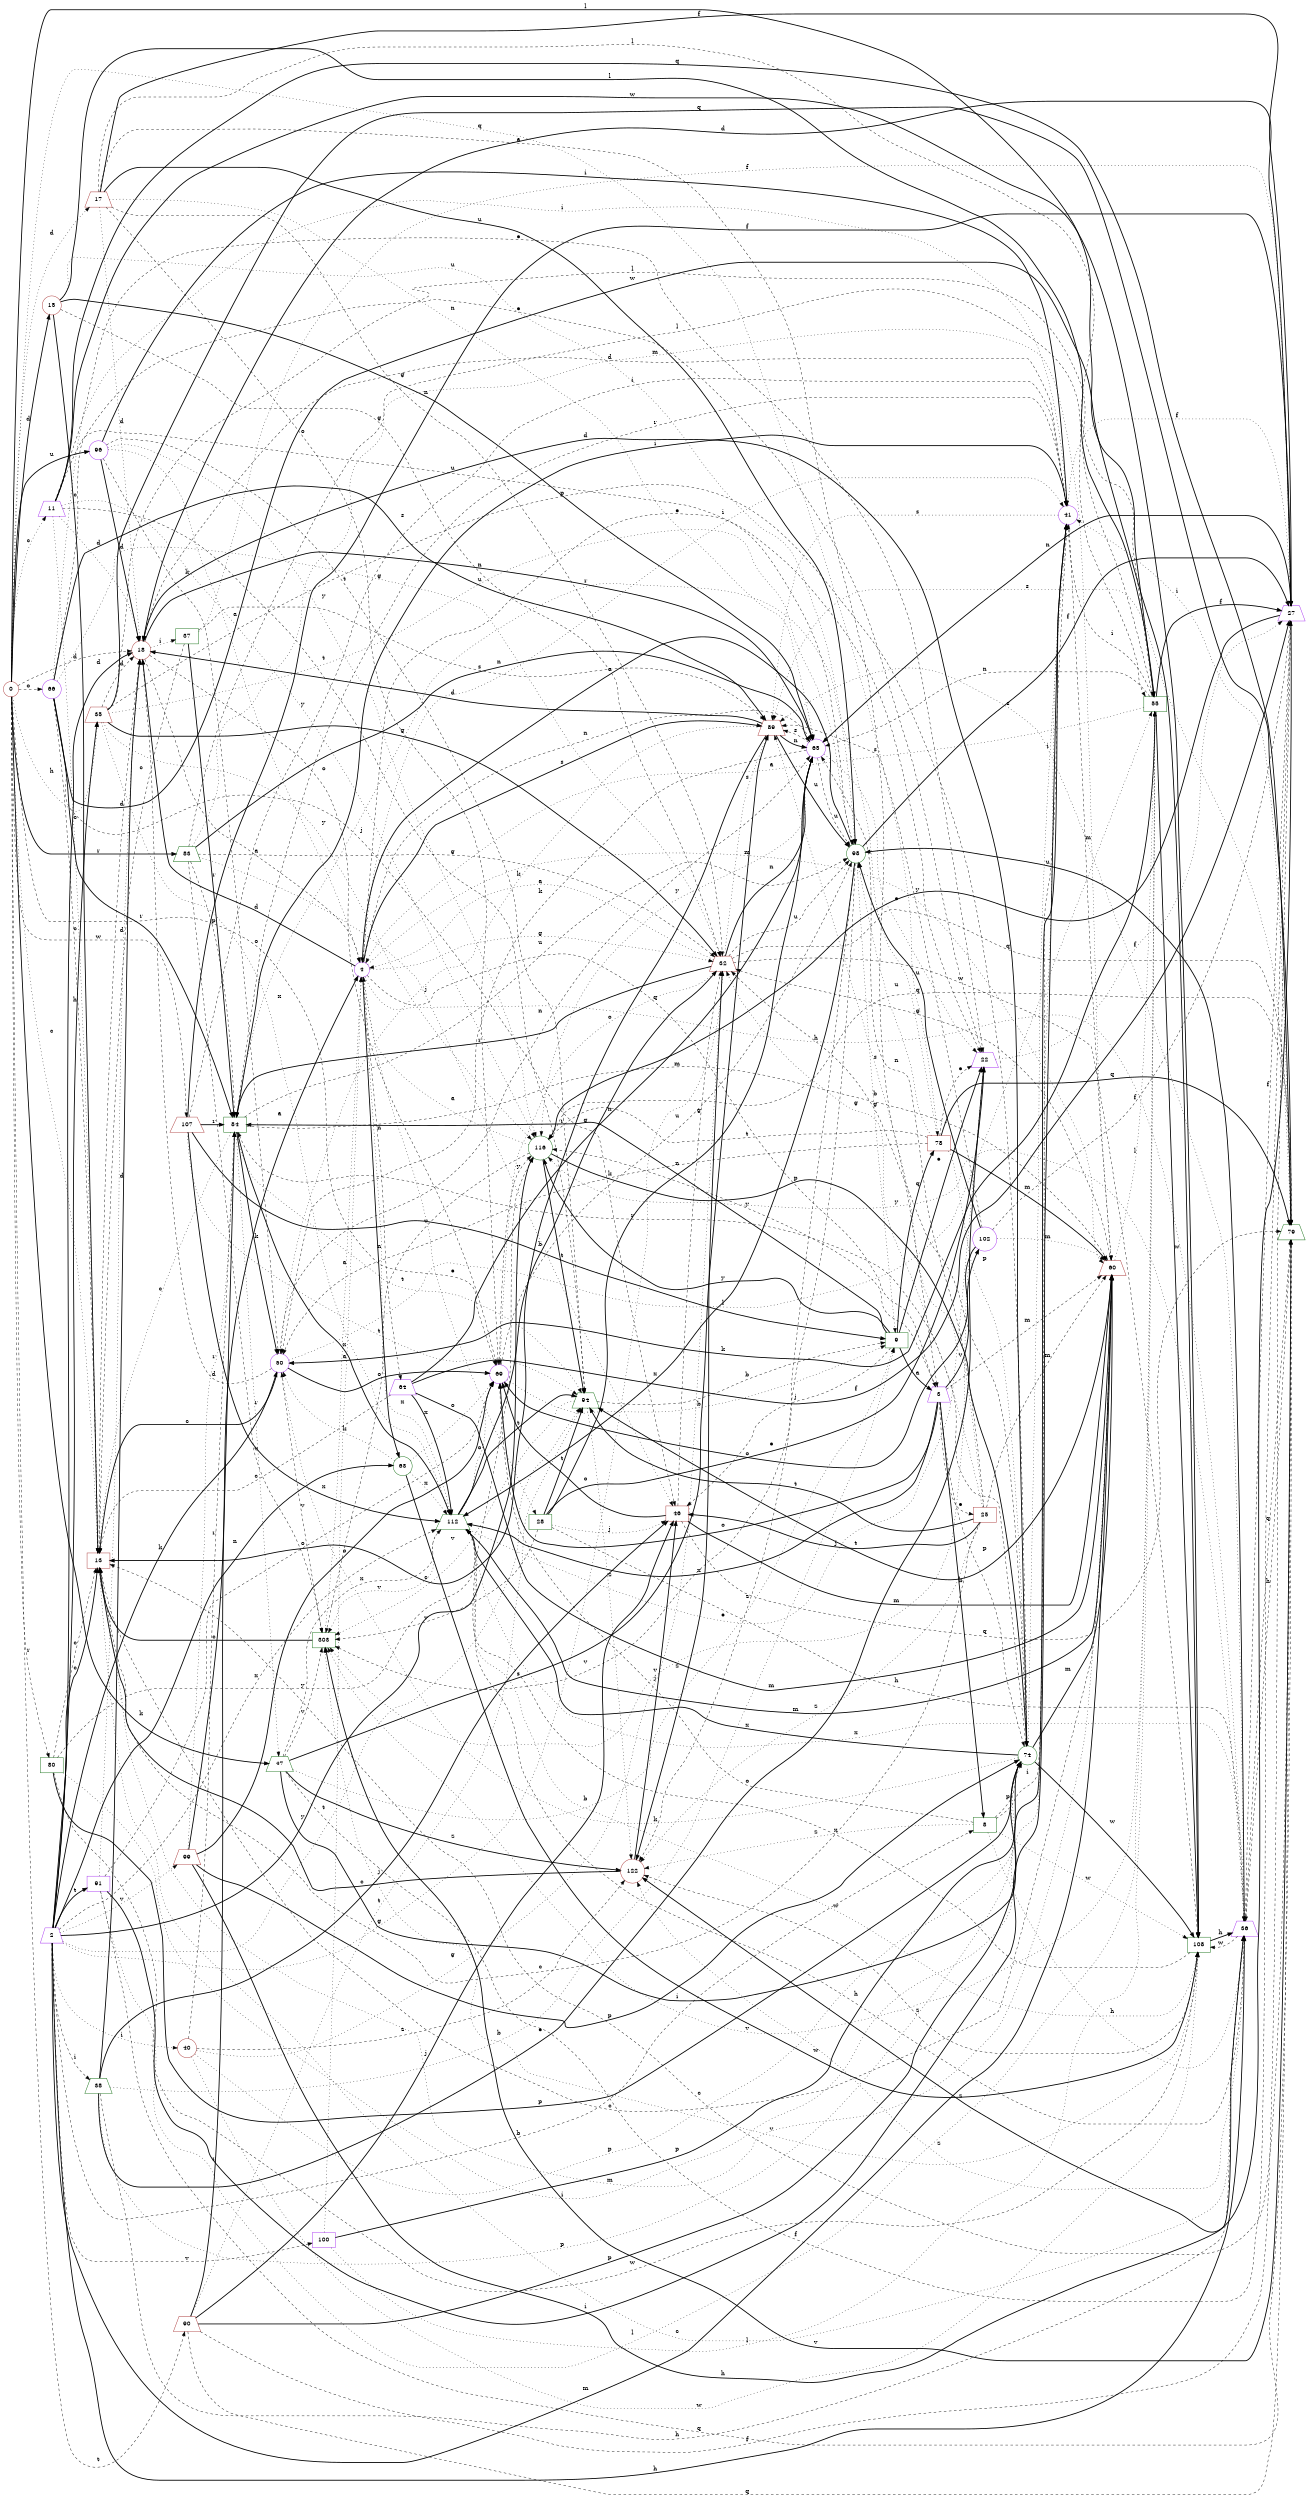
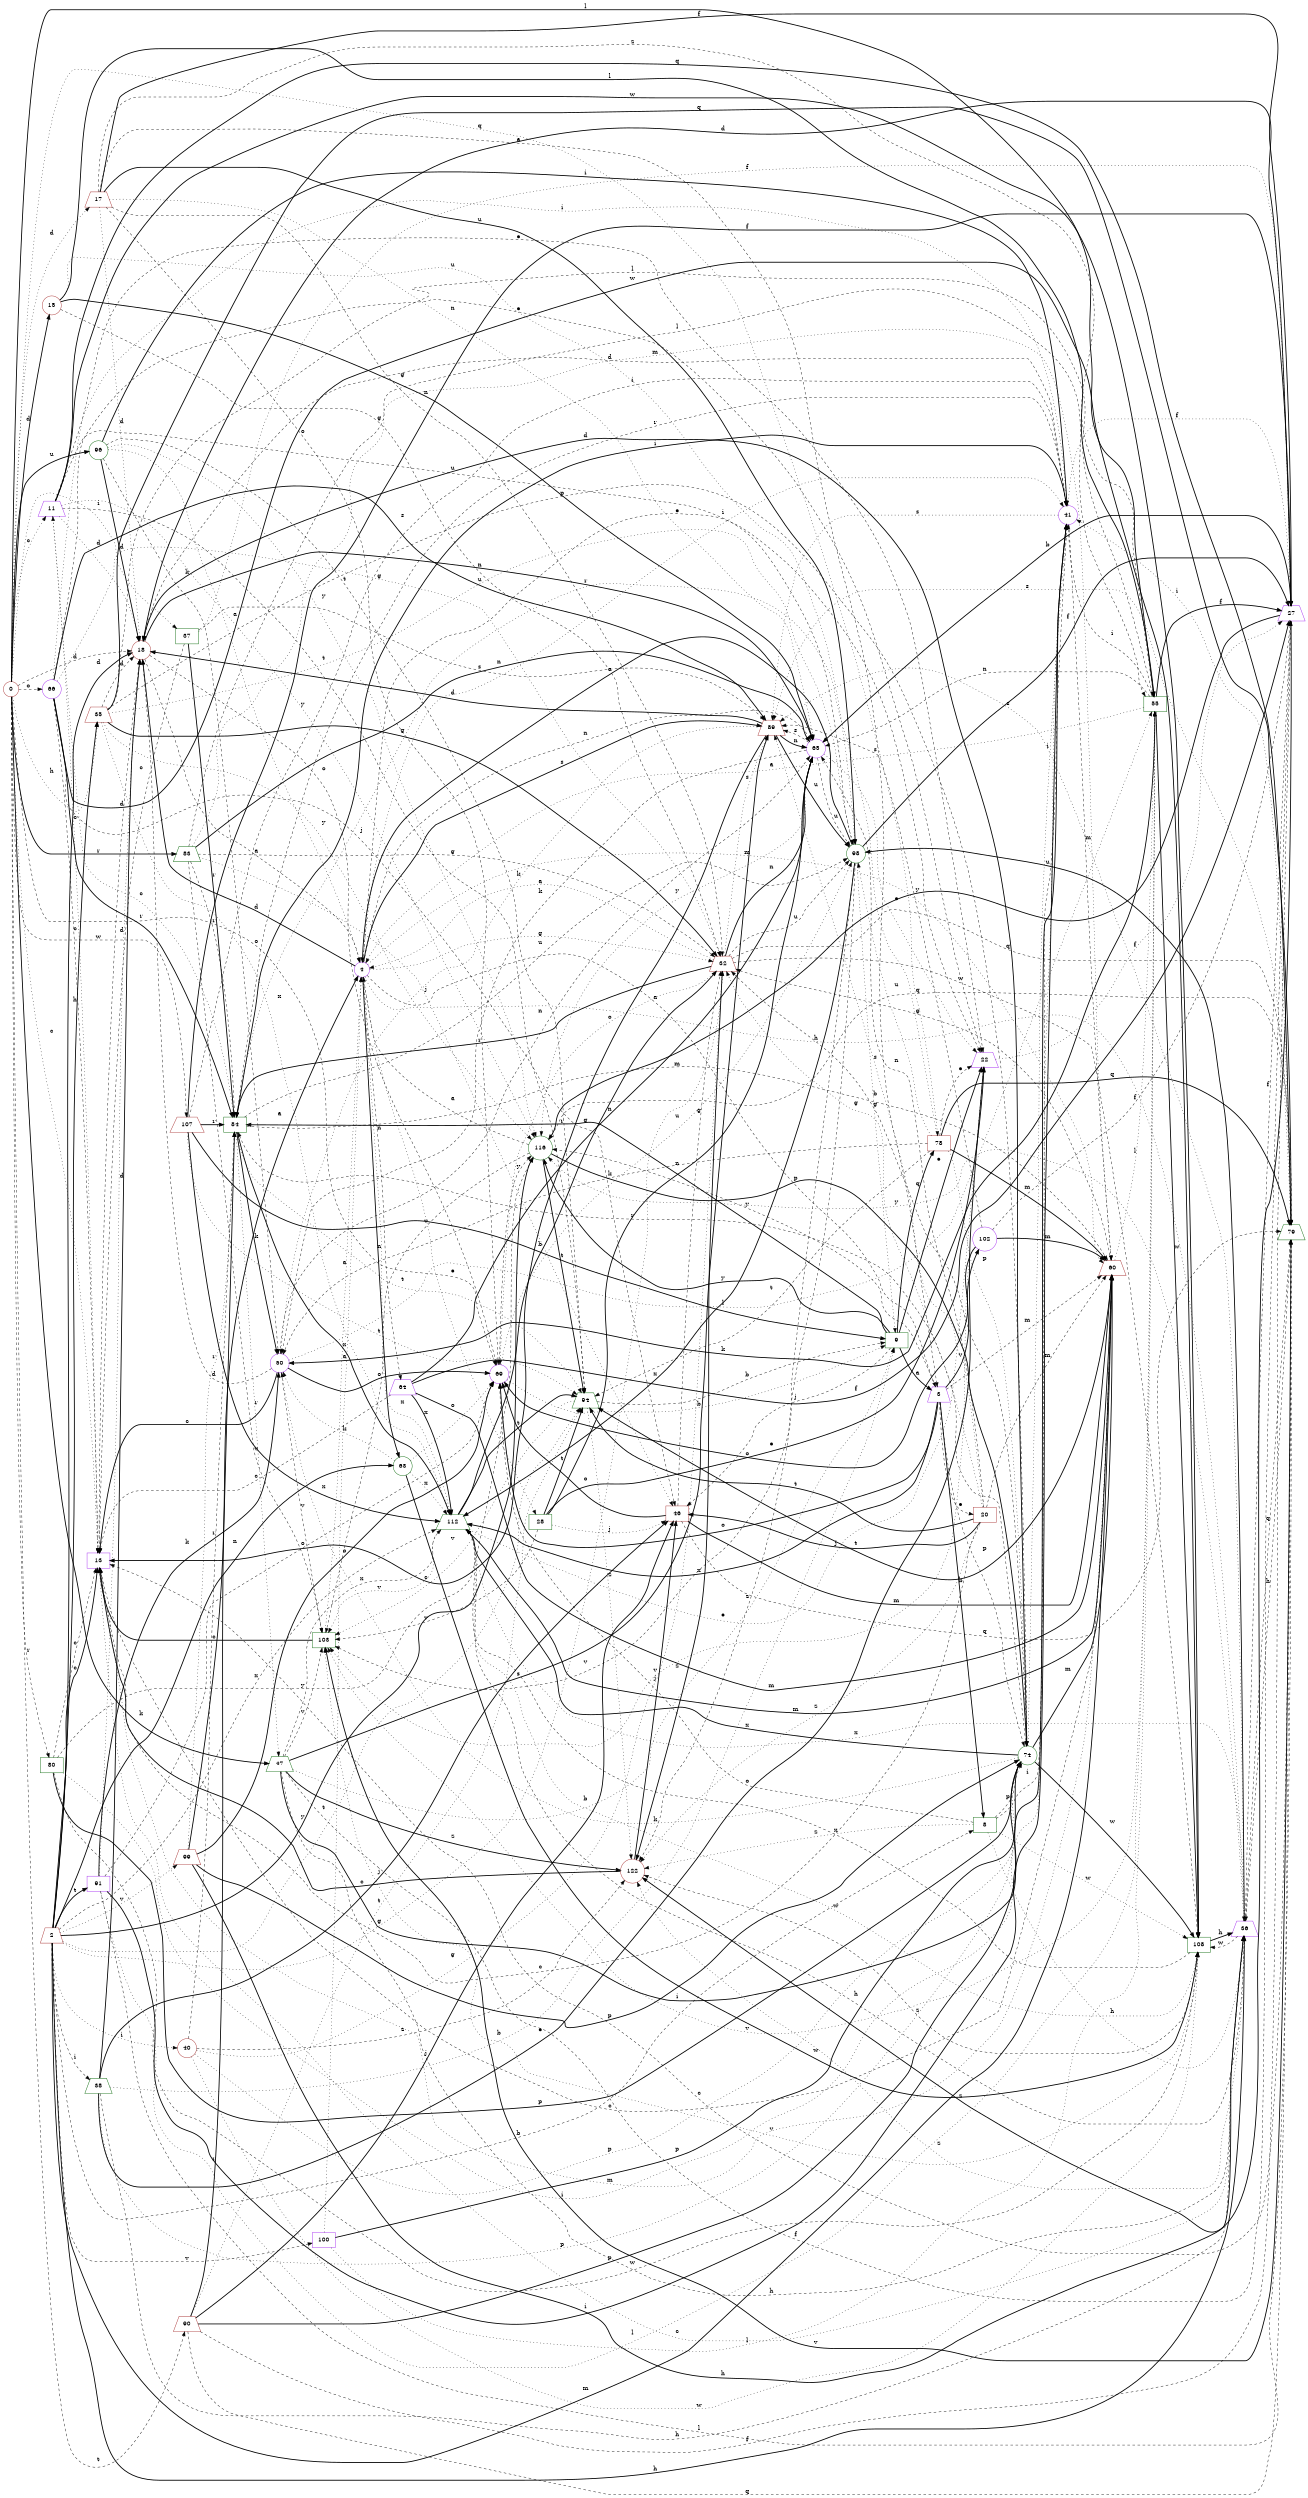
edge "17" -> "55": label "l" -> "z"
node "96": color purple -> darkgreen
edge "27" -> "65": label "n" -> "b"
edge "18" -> "37": now "0" -> "37"
edge "83" -> "84": label "p" -> "r"
edge "15" -> "13": removed, label "c"
edge "4" -> "3": label "q" -> "a"
edge "102" -> "98": removed, label "u"
edge "116" -> "4": style dotted -> dashed
edge "69" -> "98": style dashed -> dotted
edge "78" -> "116": now "78" -> "94"
edge "102" -> "60": style dotted -> bold
edge "84" -> "13": now "84" -> "11"
edge "112" -> "69": removed, label "o"
node "25": label "25" -> "20"
node "13": color brown -> purple
edge "2" -> "50": now "91" -> "50"
node "303": label "303" -> "103"
edge "28" -> "36": now "47" -> "36"
node "2": color purple -> brown
edge "91" -> "79": label "q" -> "l"
